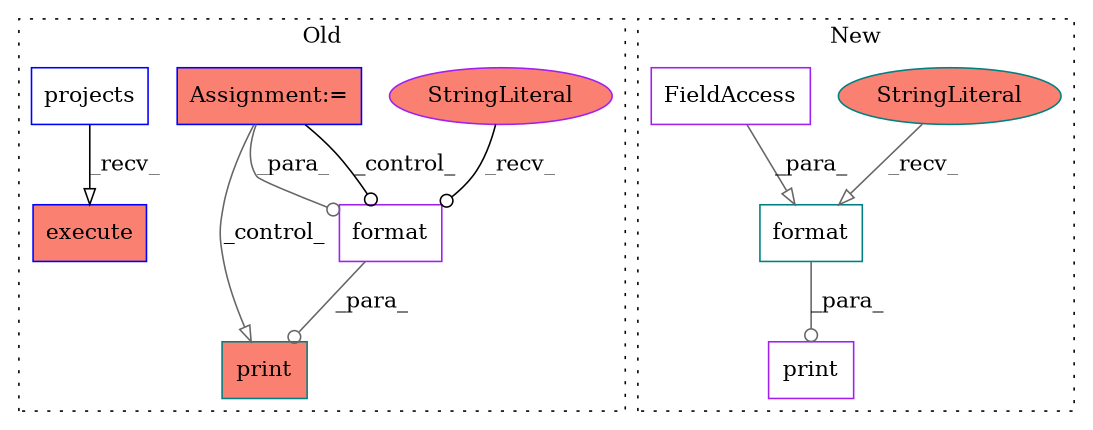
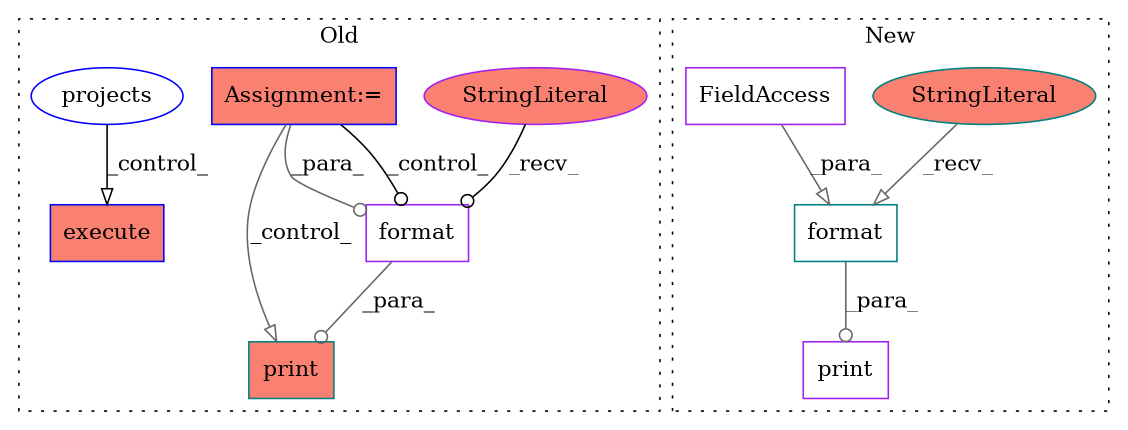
node "projects": shape box -> ellipse
edge "projects" -> "execute": label "_recv_" -> "_control_"
